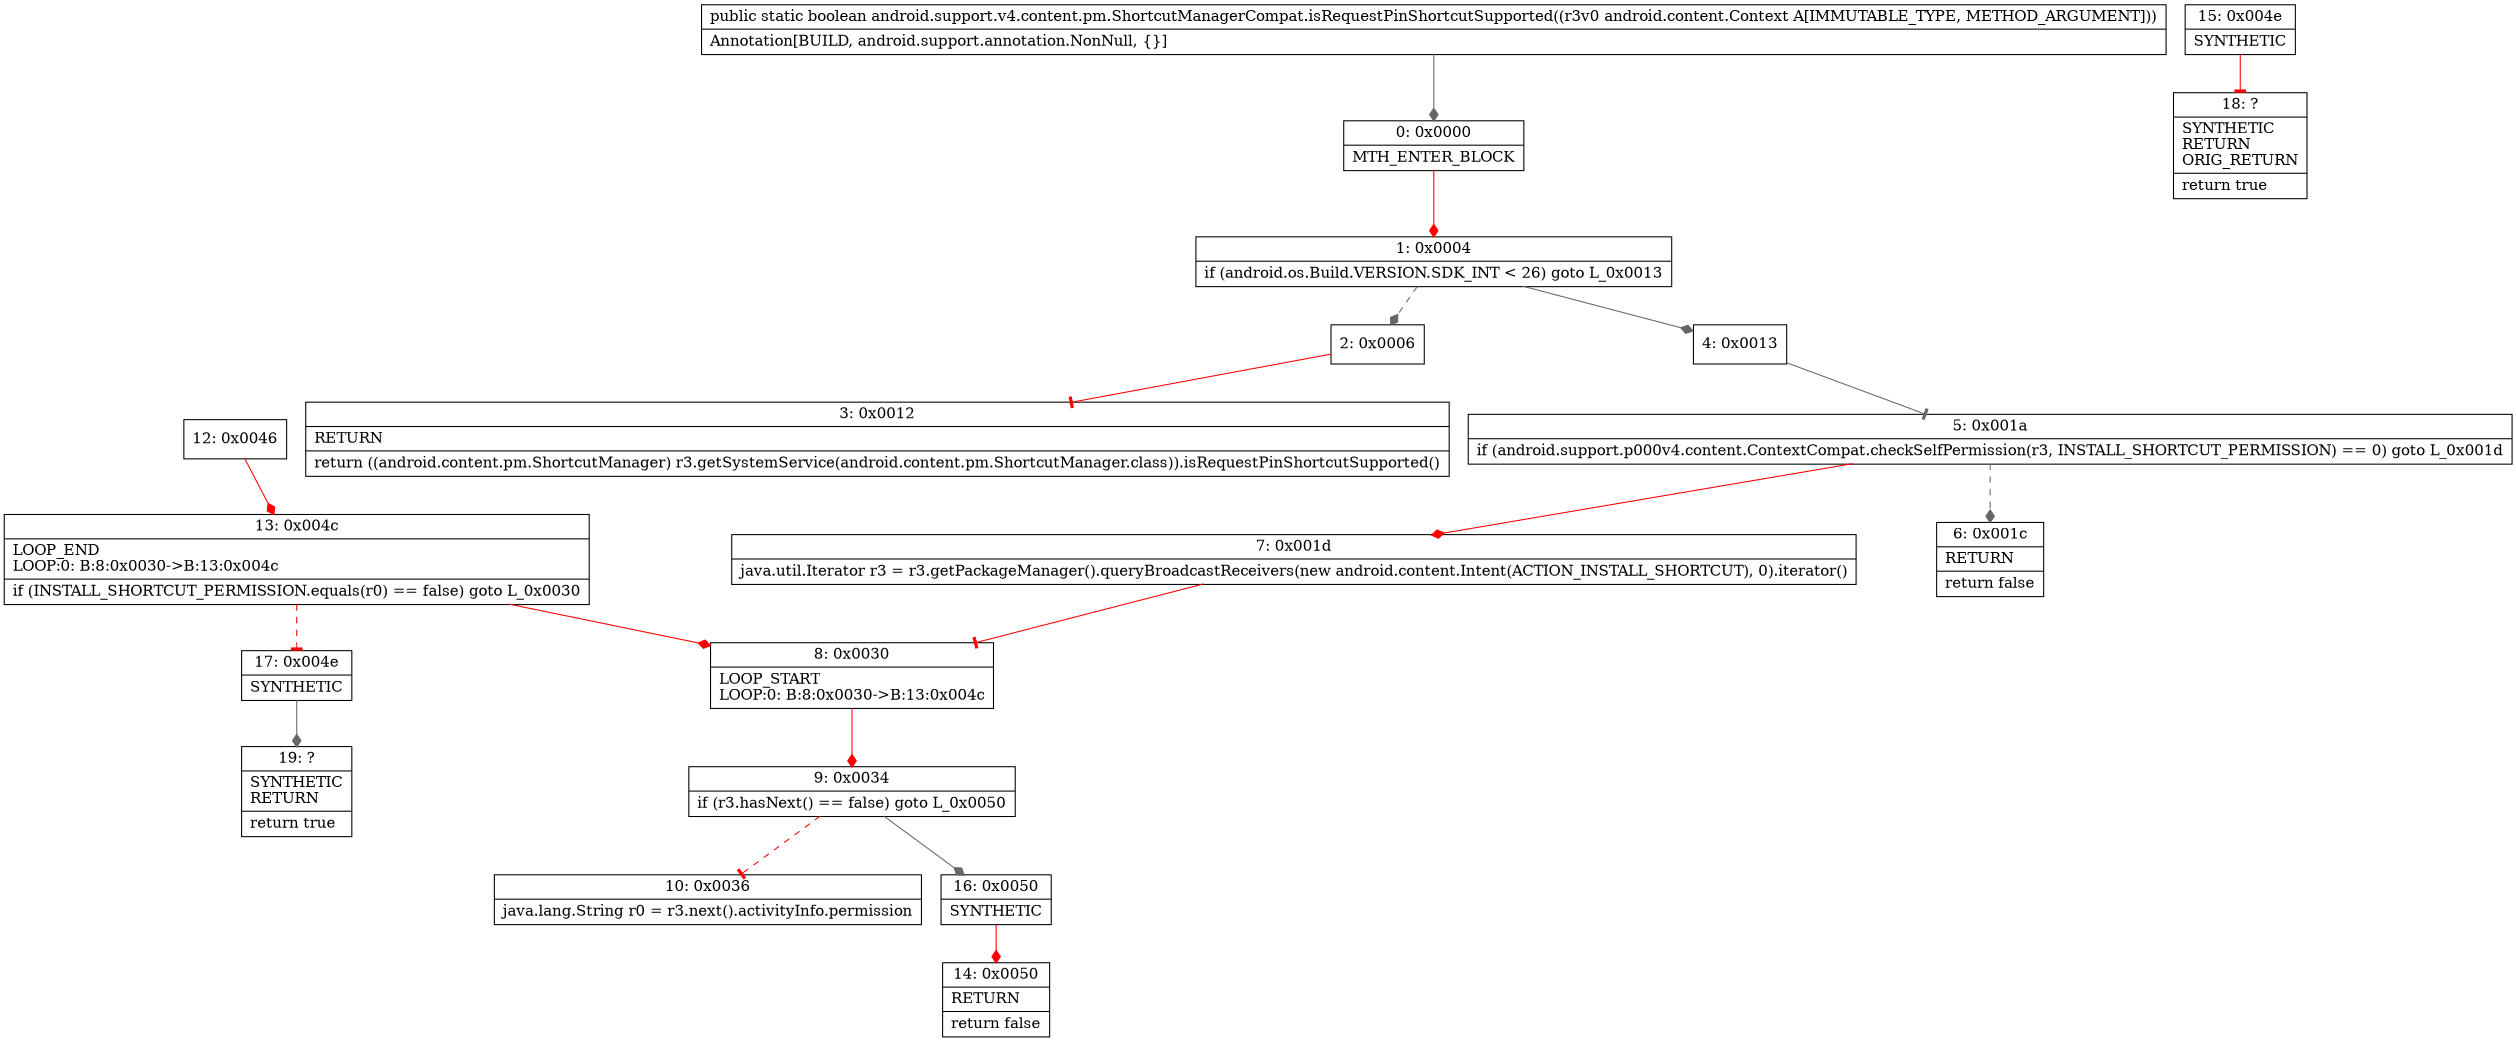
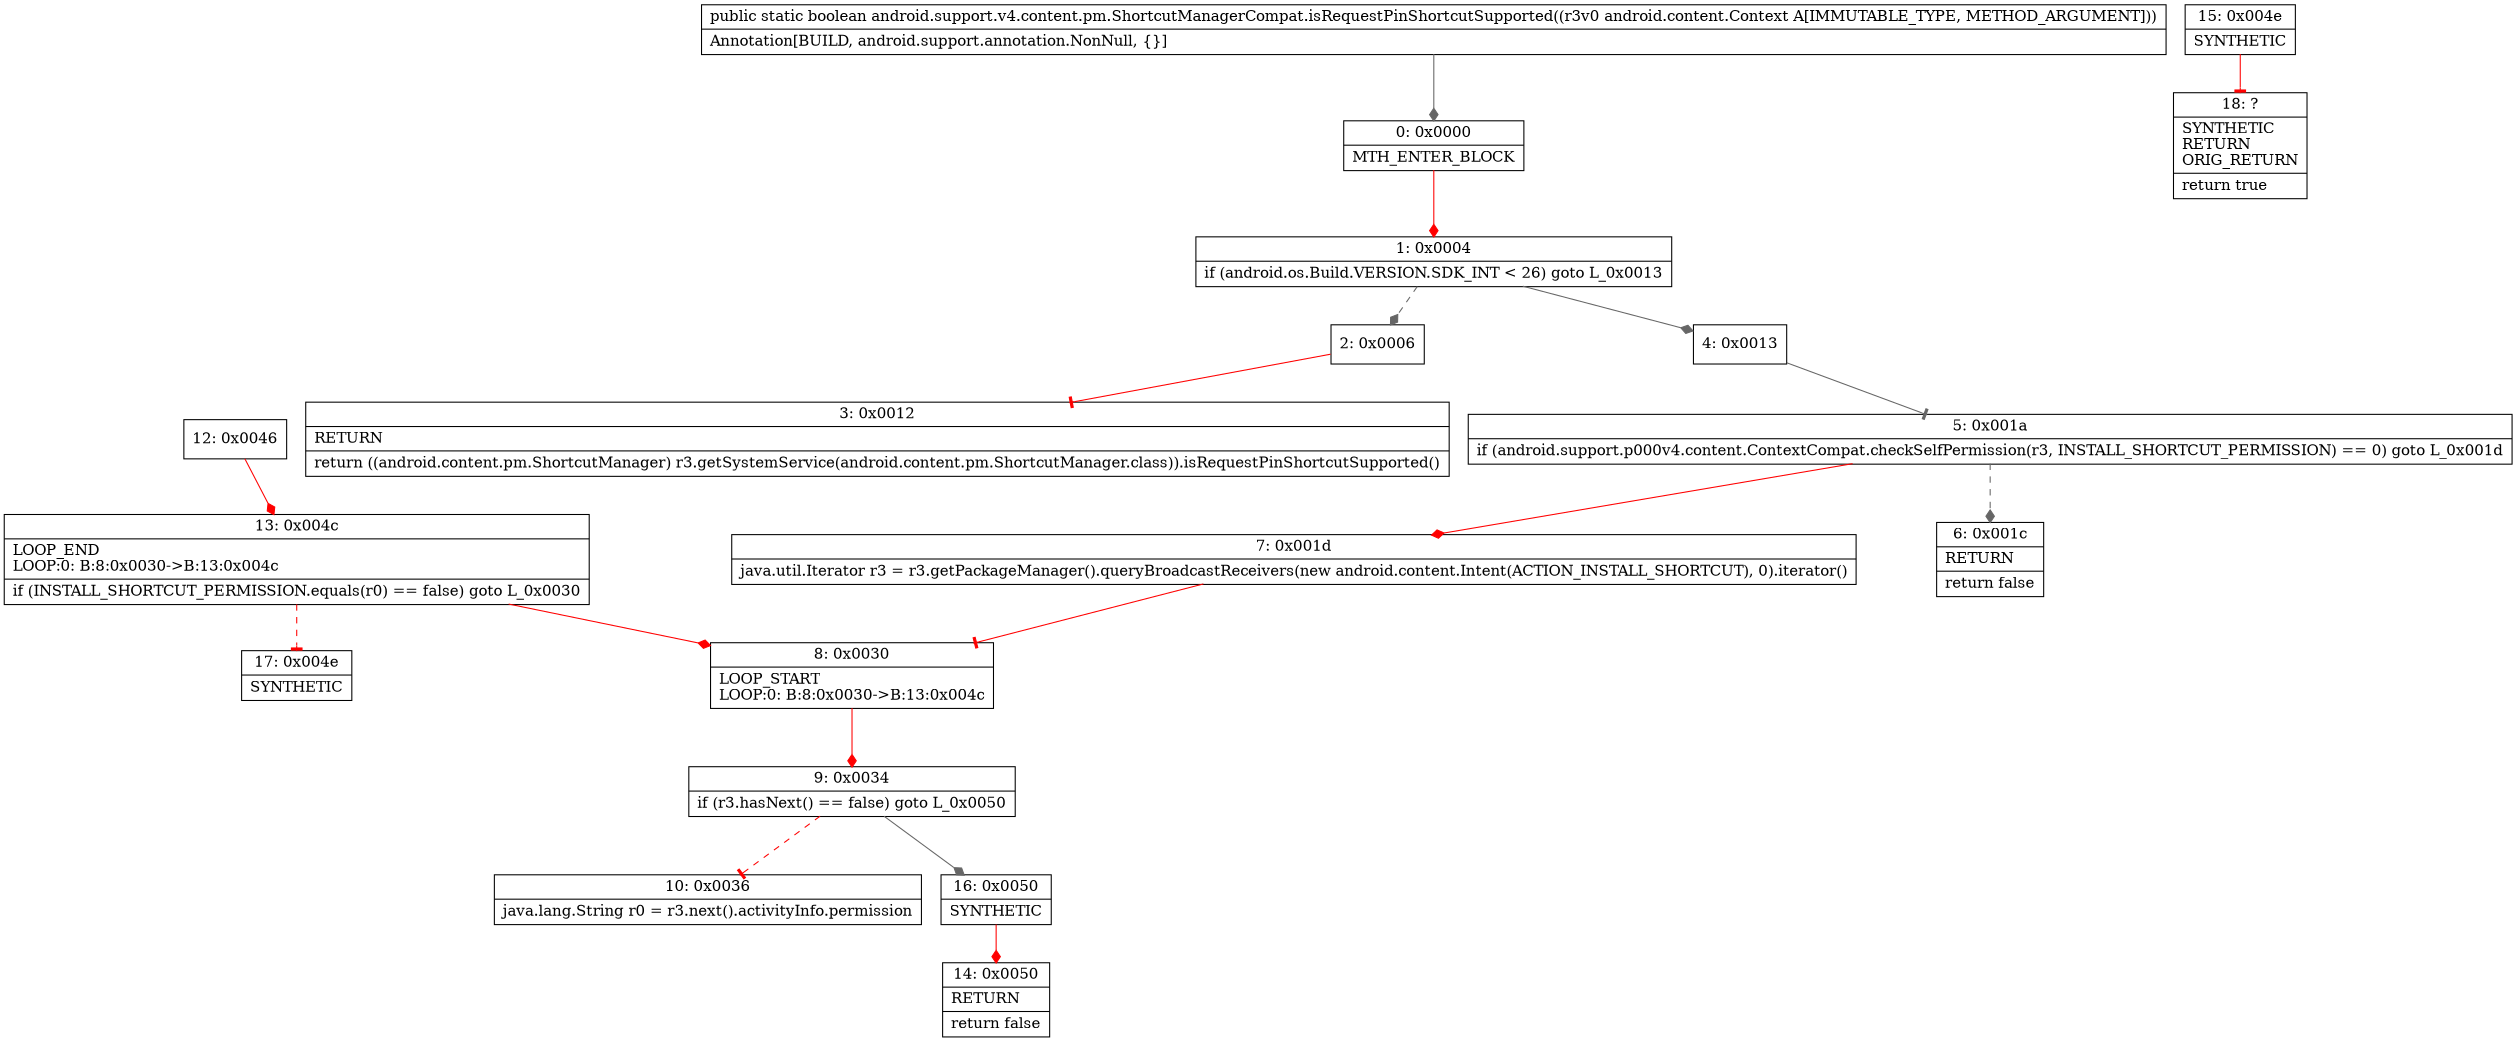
node "19: ?": removed
